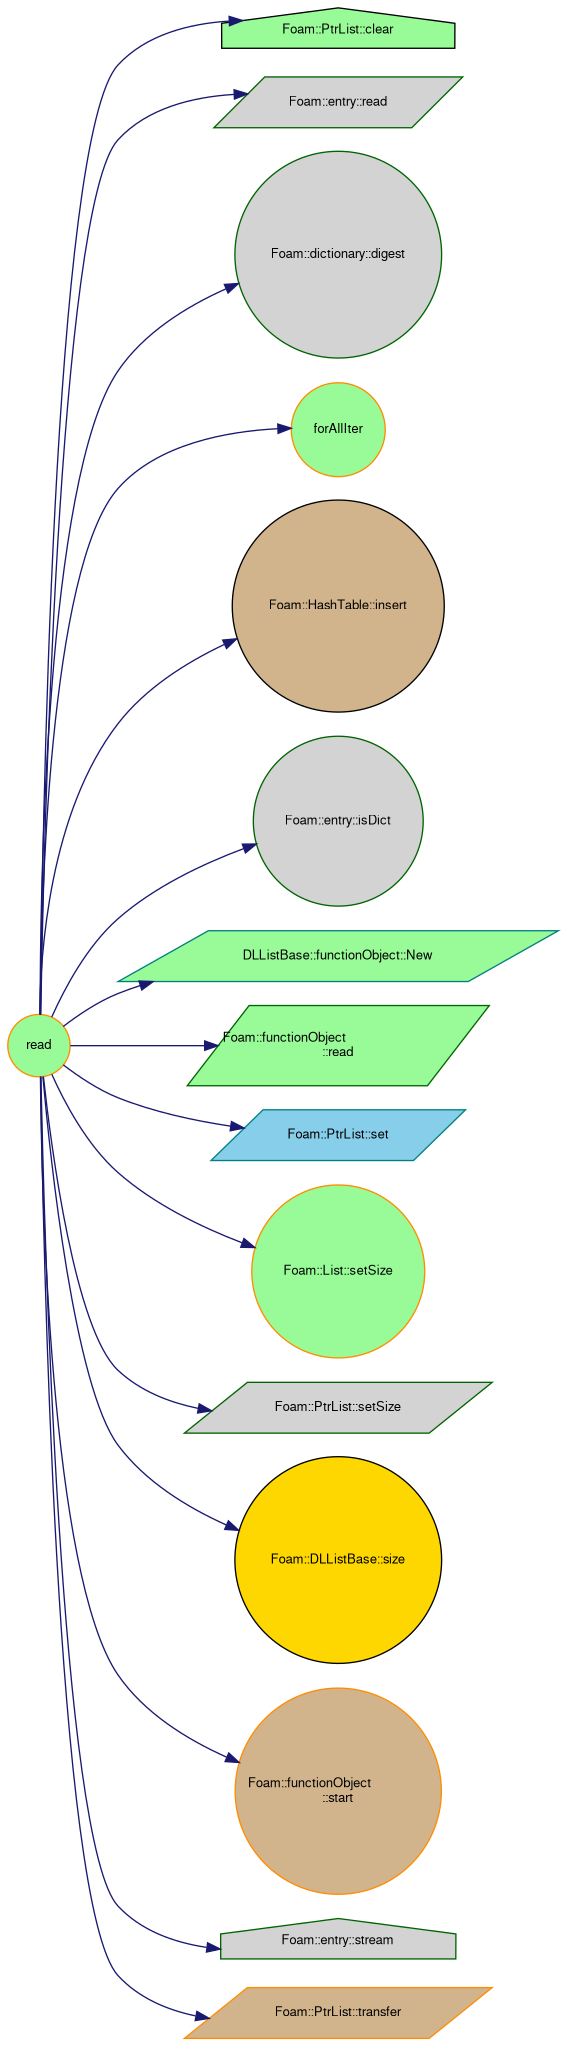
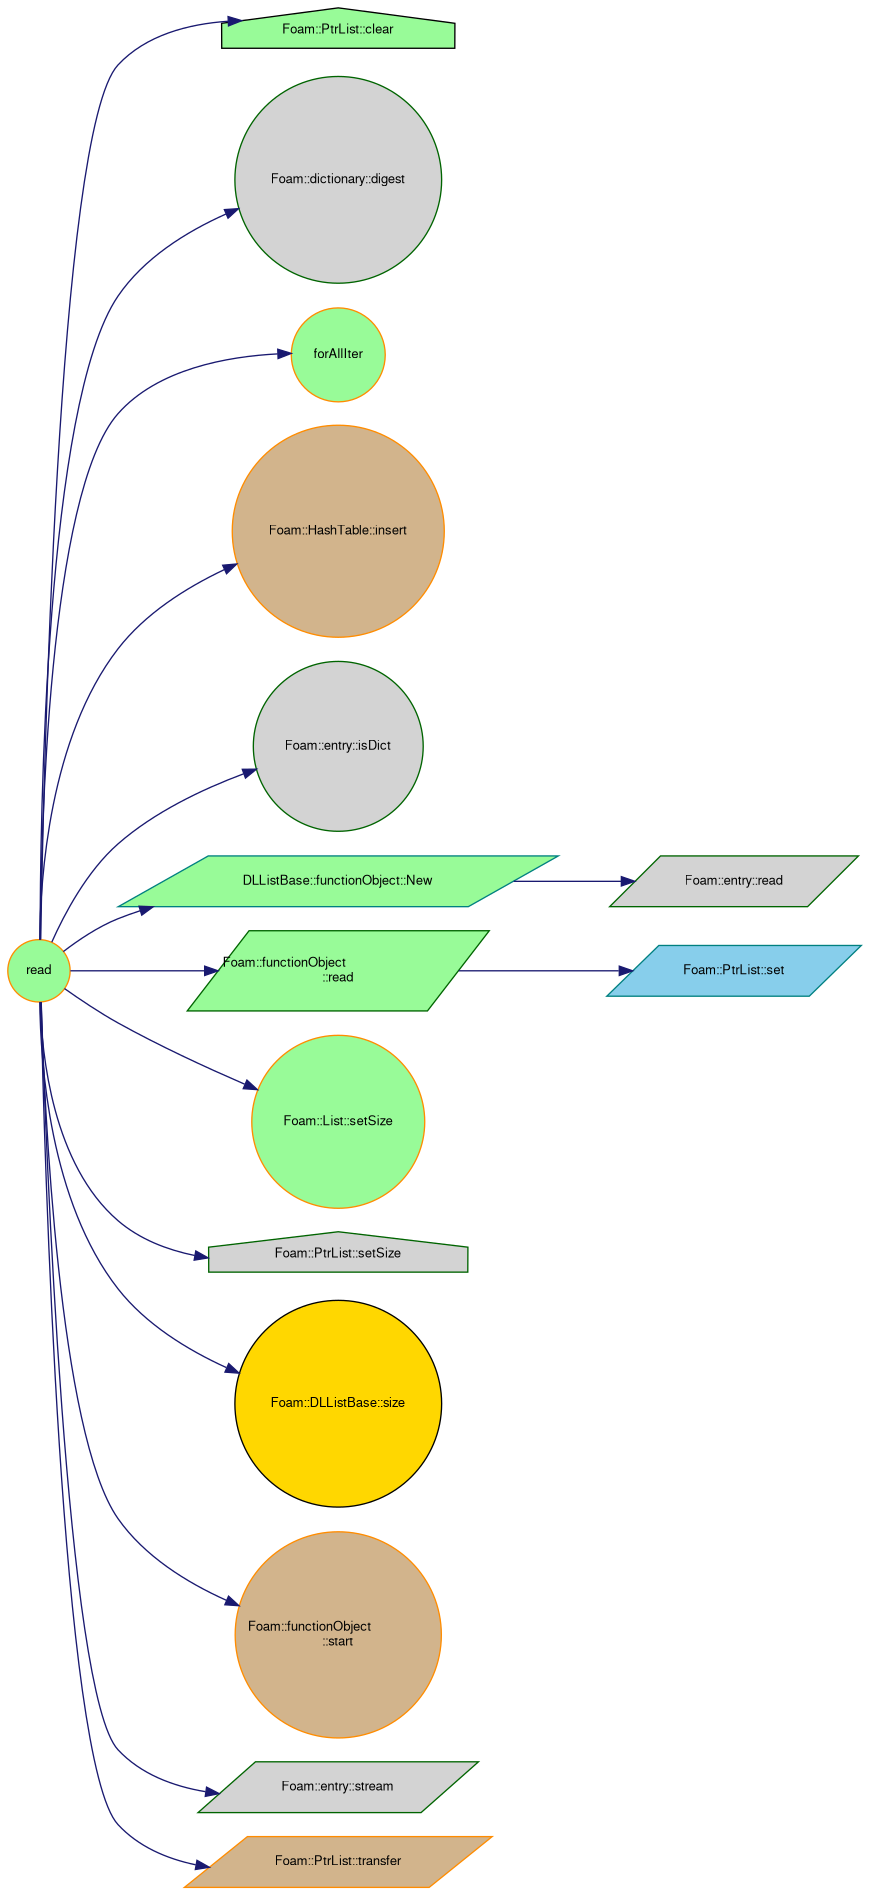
edge "read" -> "Foam::entry::read": now "DLListBase::functionObject::New" -> "Foam::entry::read"
node "Foam::HashTable::insert": color black -> darkorange
edge "read" -> "Foam::PtrList::set": now "Foam::functionObject ::read" -> "Foam::PtrList::set"
node "Foam::PtrList::setSize": shape parallelogram -> house
node "Foam::entry::stream": shape house -> parallelogram
